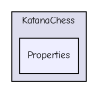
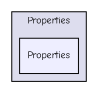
cluster "KatanaChess": label "KatanaChess" -> "Properties"
